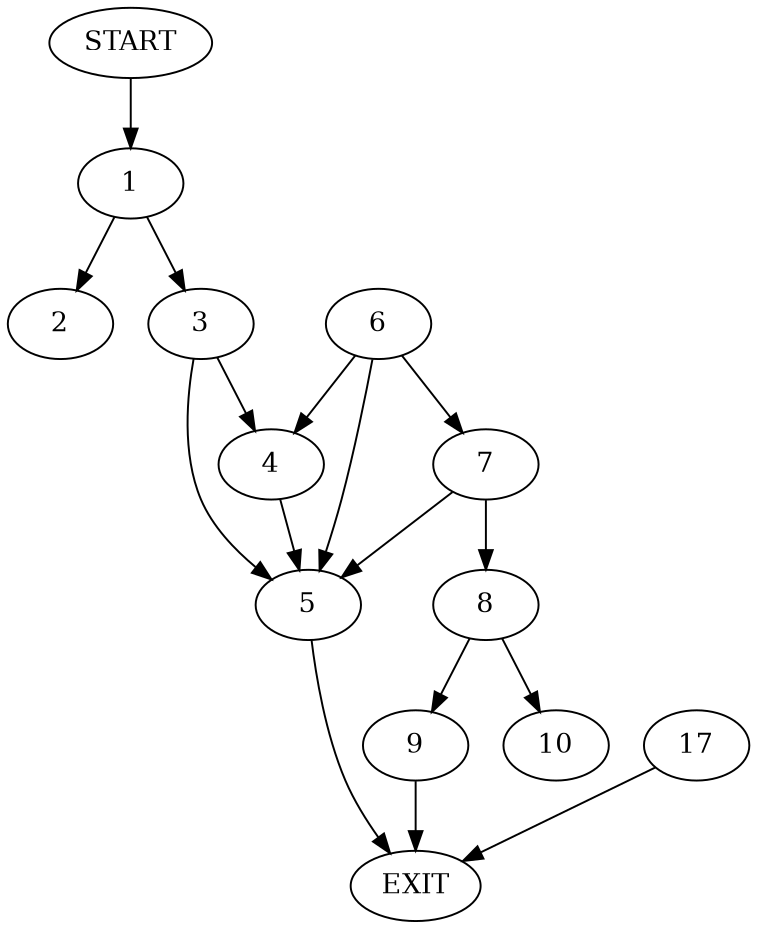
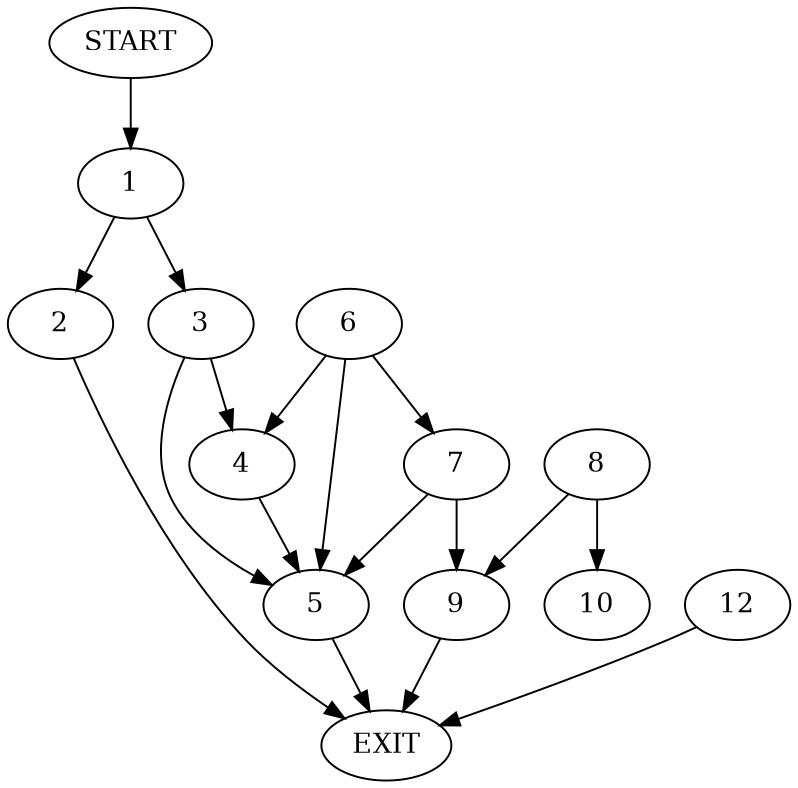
edge "7" -> "8": now "7" -> "9"
edge "2" -> "EXIT": added
node "17": label "17" -> "12"
